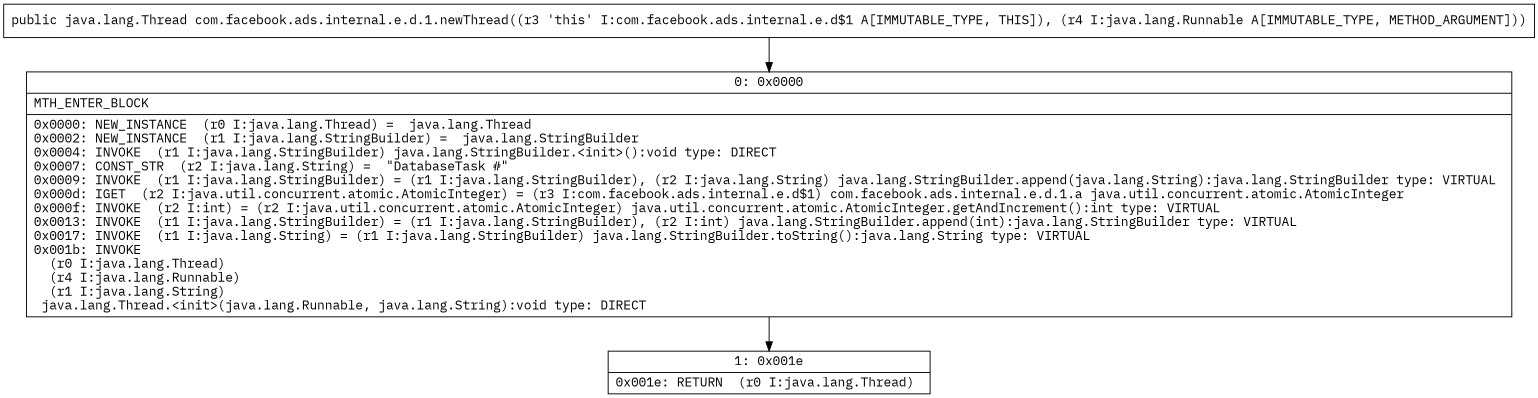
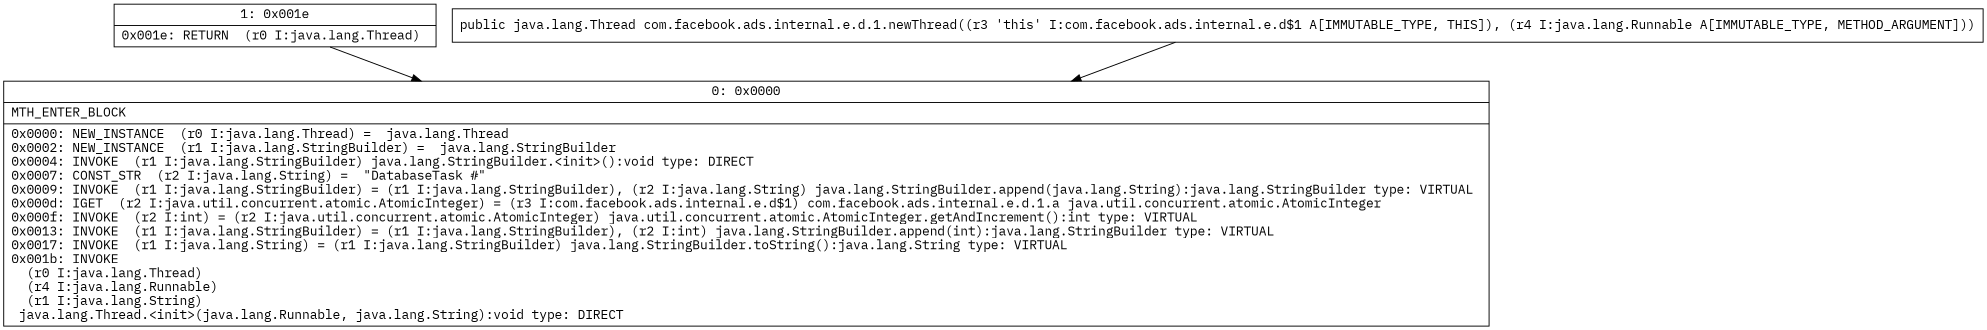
edge "0: 0x0000" -> "1: 0x001e": reversed
